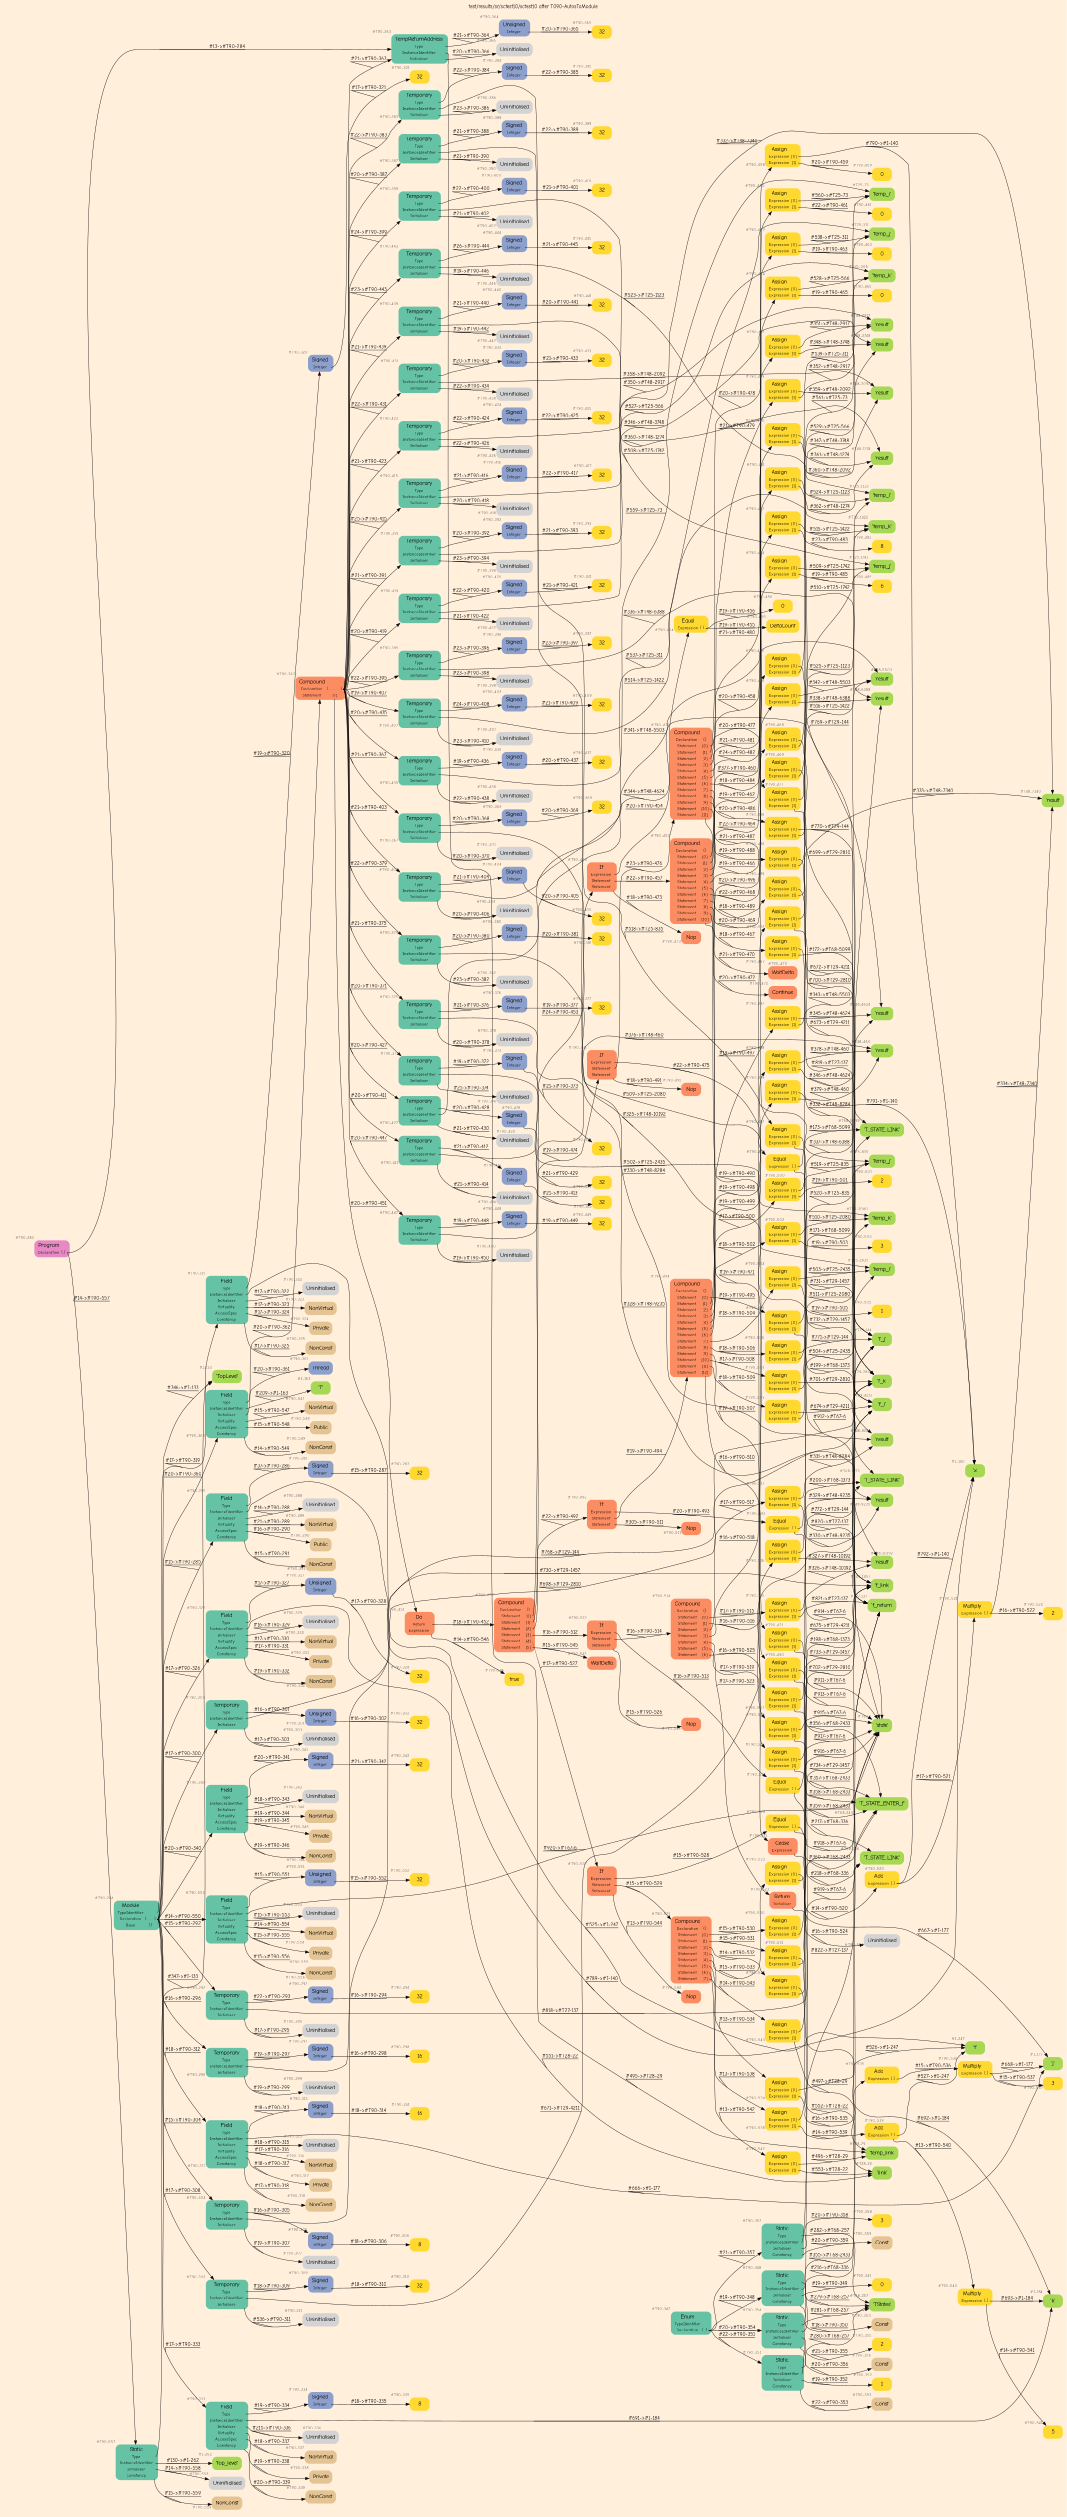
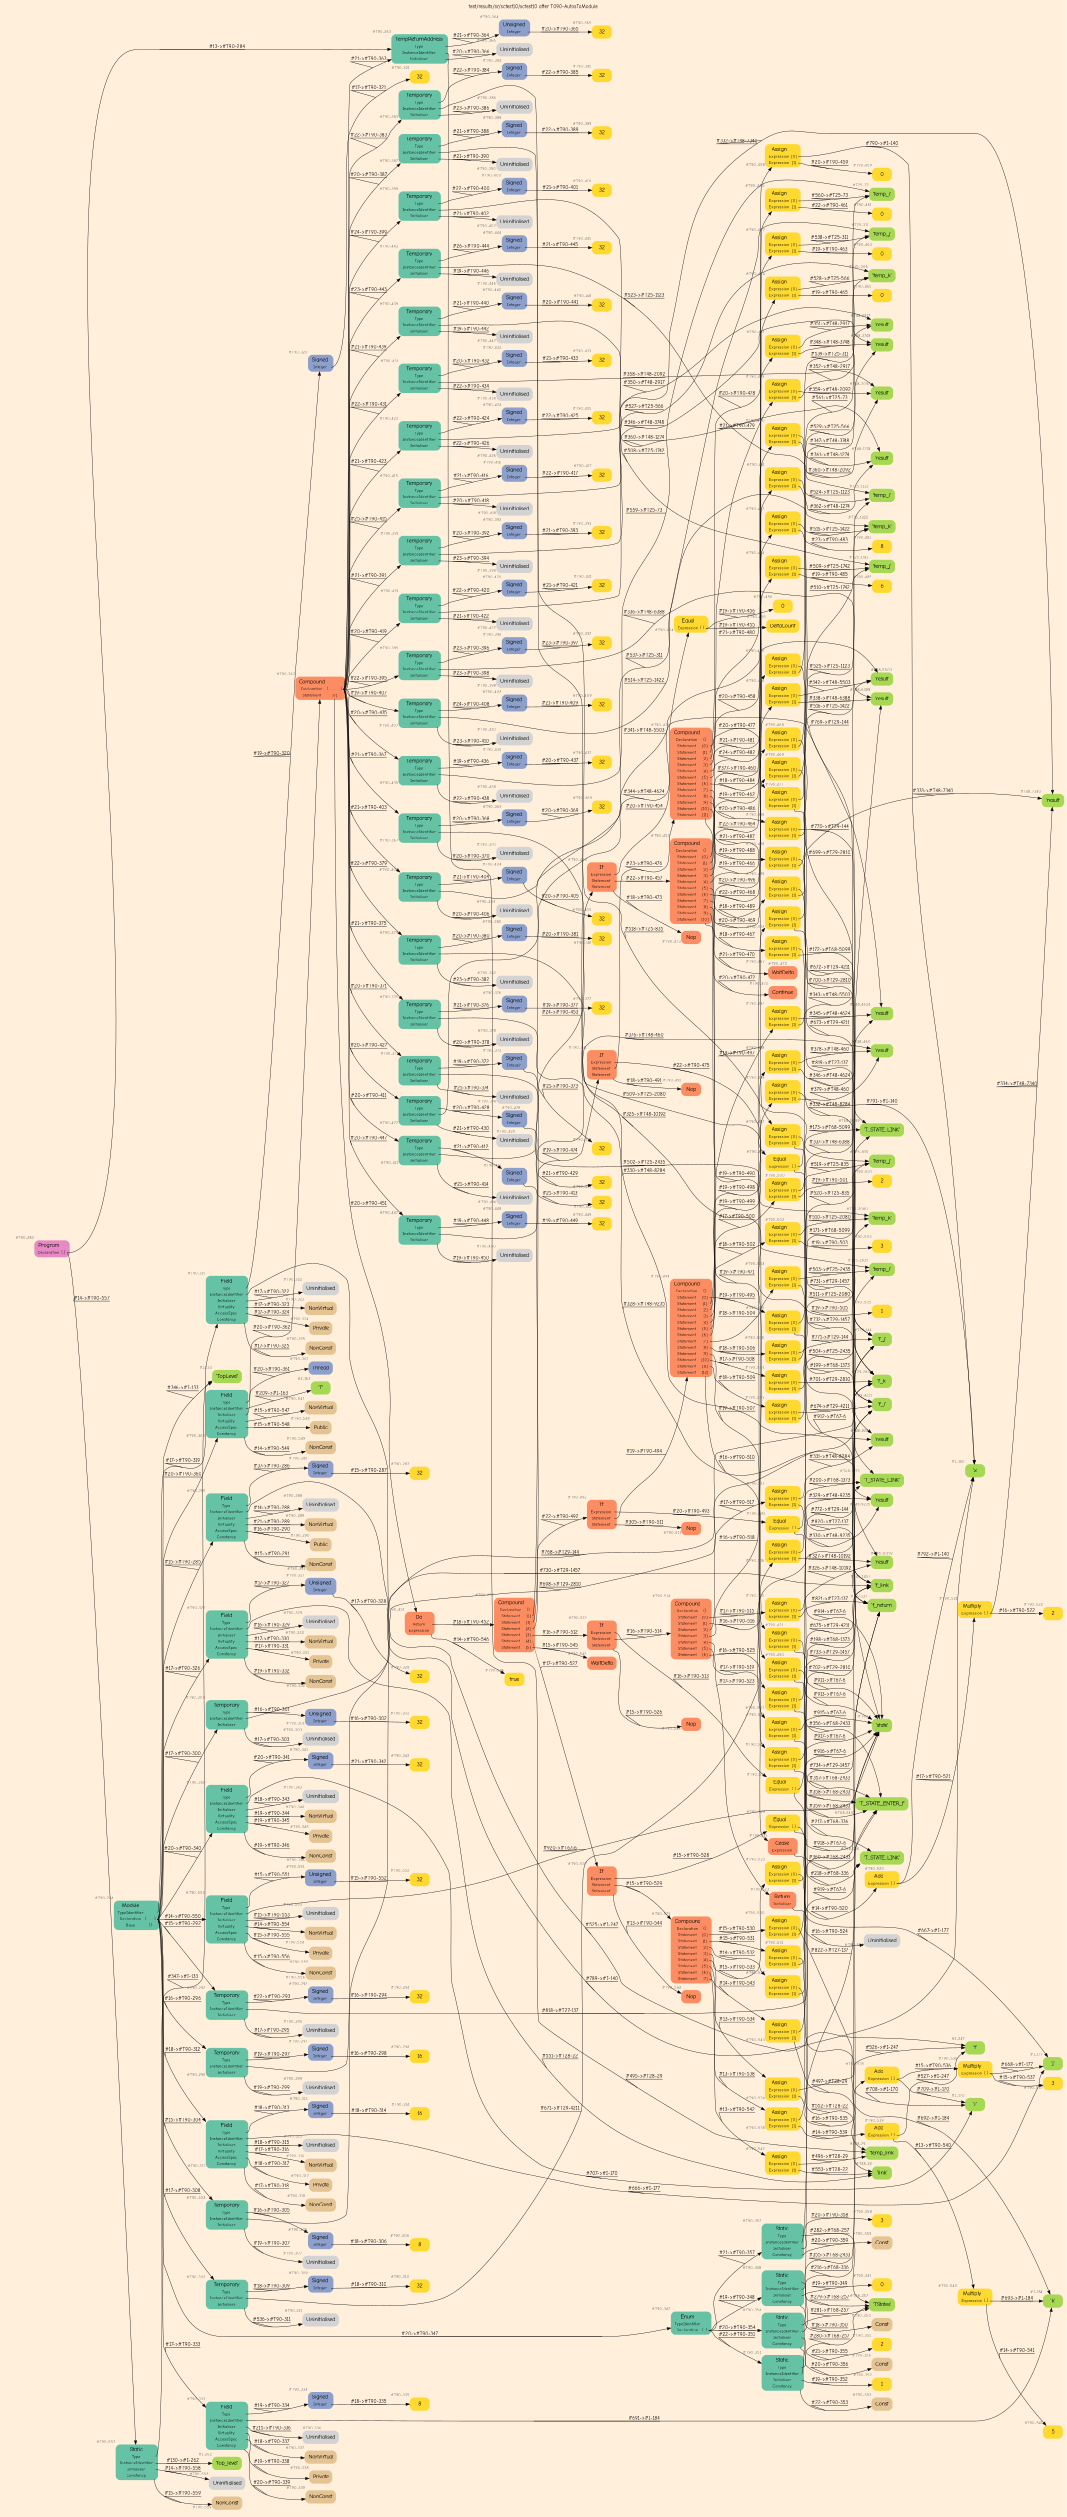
node "'i'": added
edge "Module" -> "Enum": added, label "#20->#T90-347"
